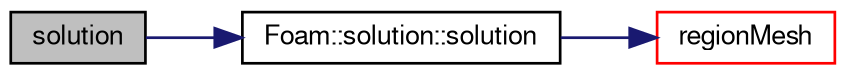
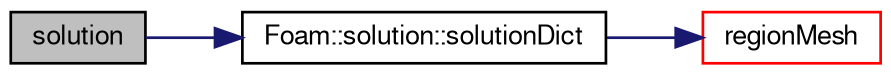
node "Foam::solution::solution": label "Foam::solution::solution" -> "Foam::solution::solutionDict"
